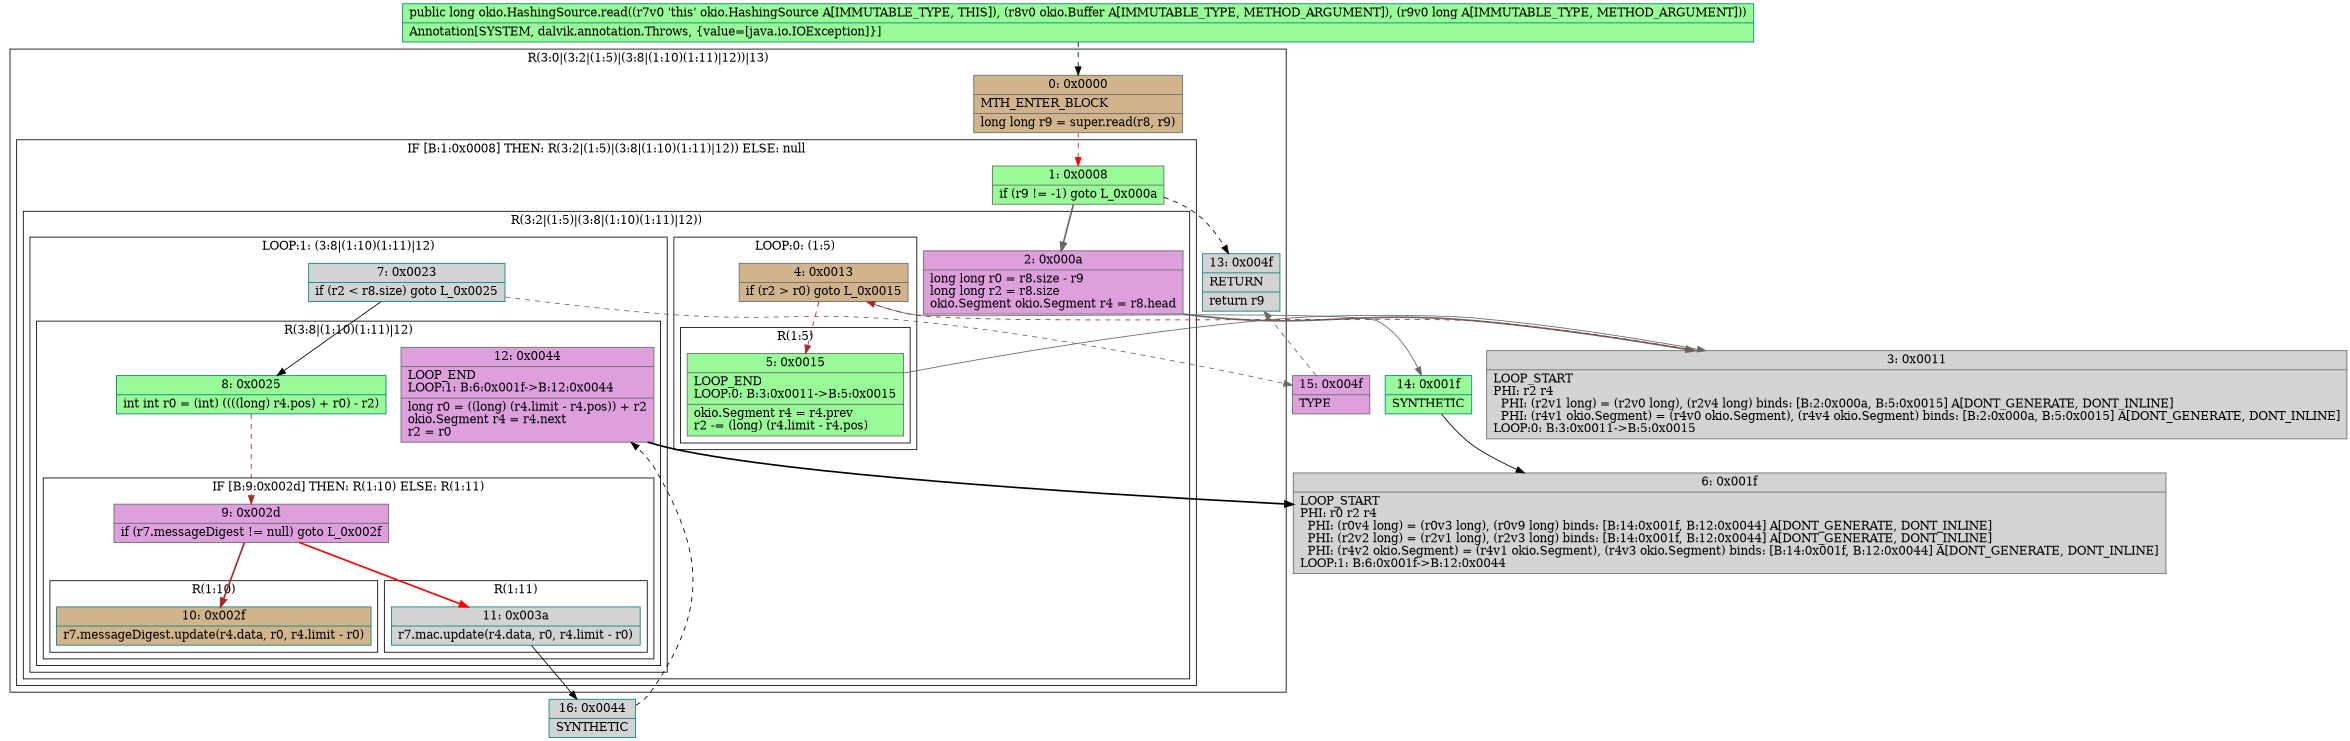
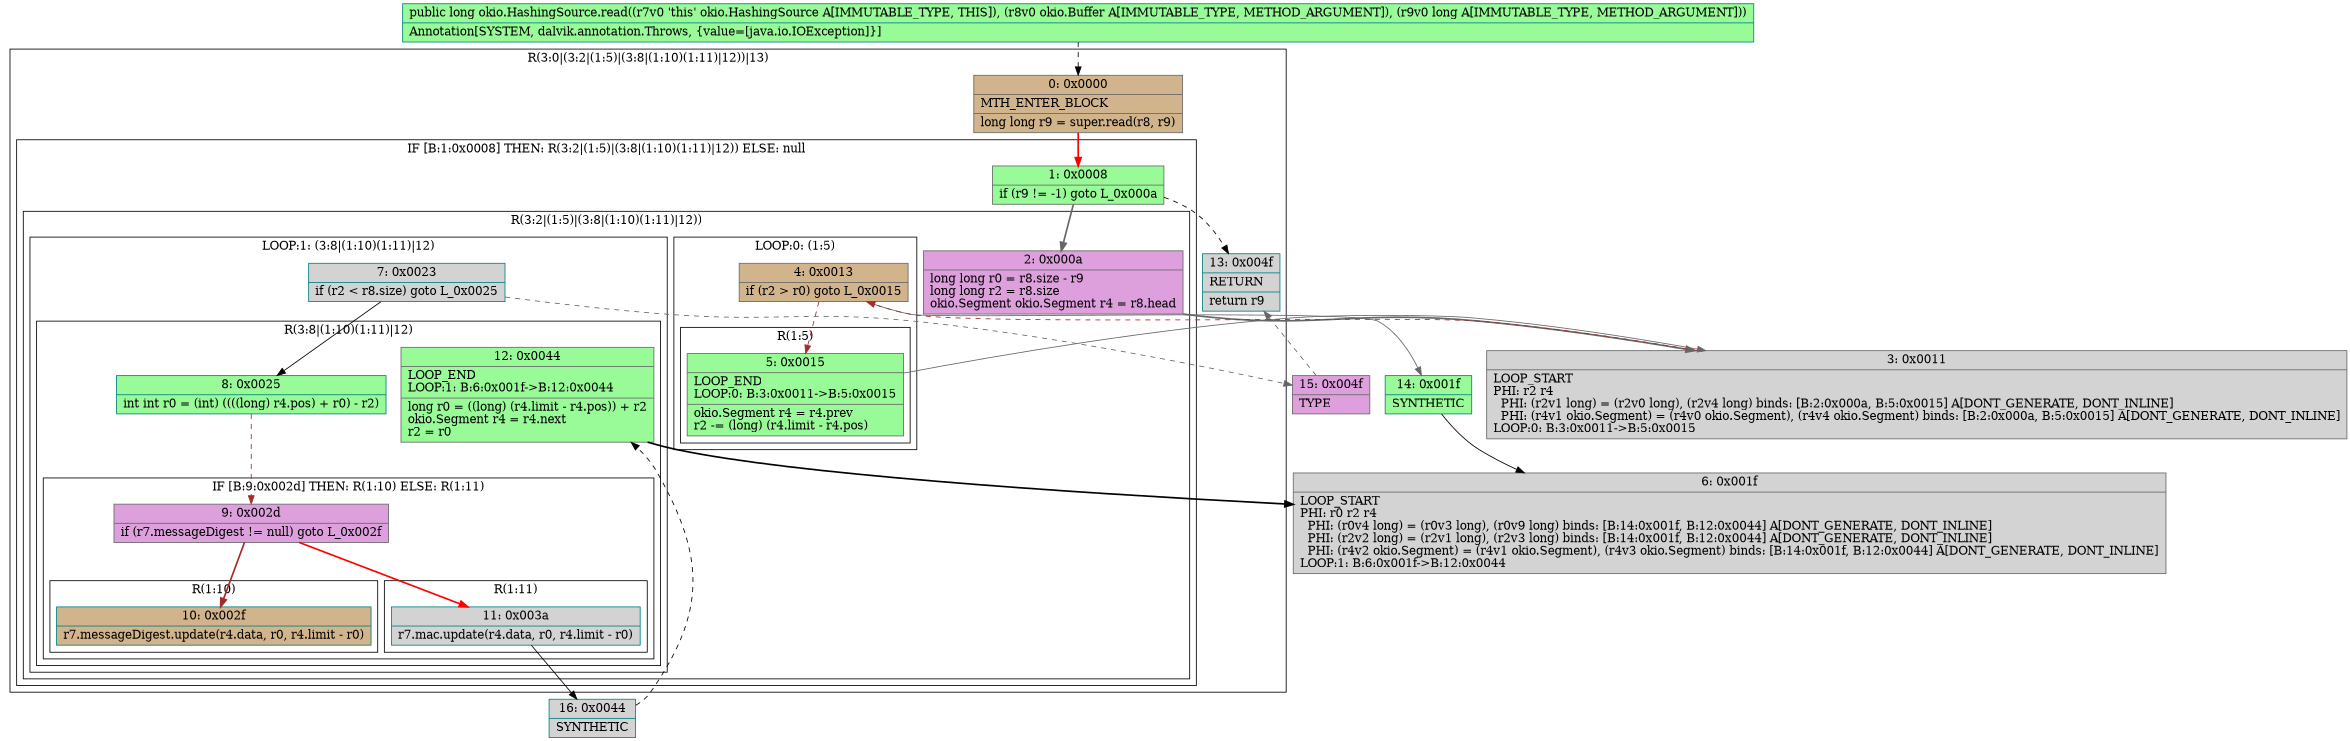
edge "0: 0x0000" -> "1: 0x0008": style dashed -> bold
node "12: 0x0044": fillcolor plum -> palegreen
